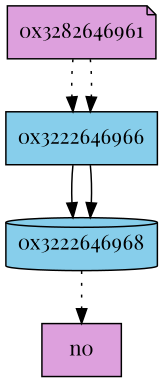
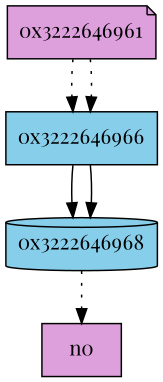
node "0x3282646961": label "0x3282646961" -> "0x3222646961"
